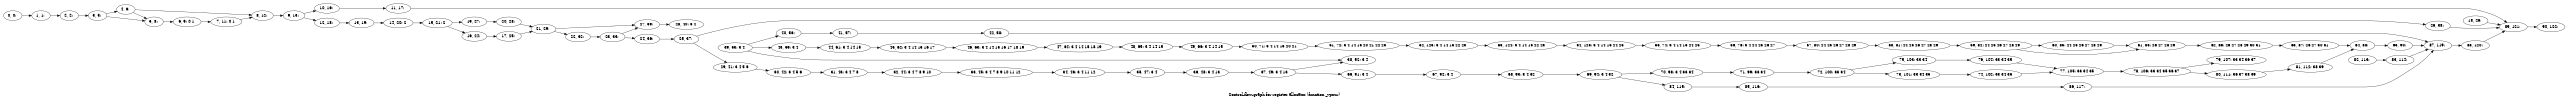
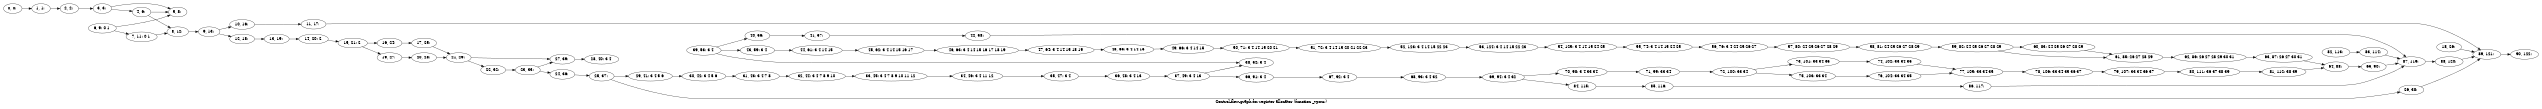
edge "5, 8:" -> "6, 9: 0 1": reversed
edge "78, 106: 33 34 35 36 37" -> "80, 111: 36 37 38 39": now "79, 107: 33 34 36 37" -> "80, 111: 36 37 38 39"
